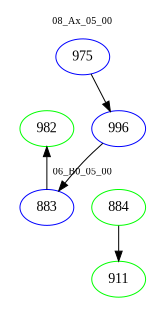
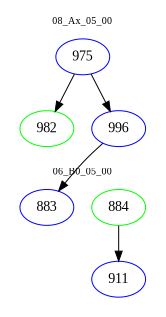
edge "883" -> "982": now "975" -> "982"
node "911": color green -> blue
